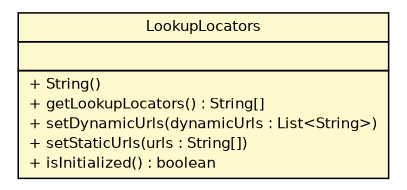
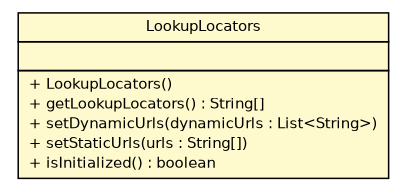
node "LookupLocators": text "+ String()" -> "+ LookupLocators()"
